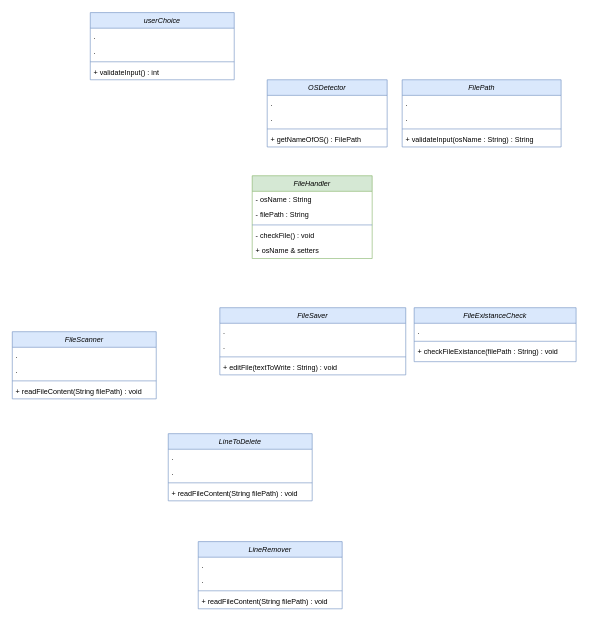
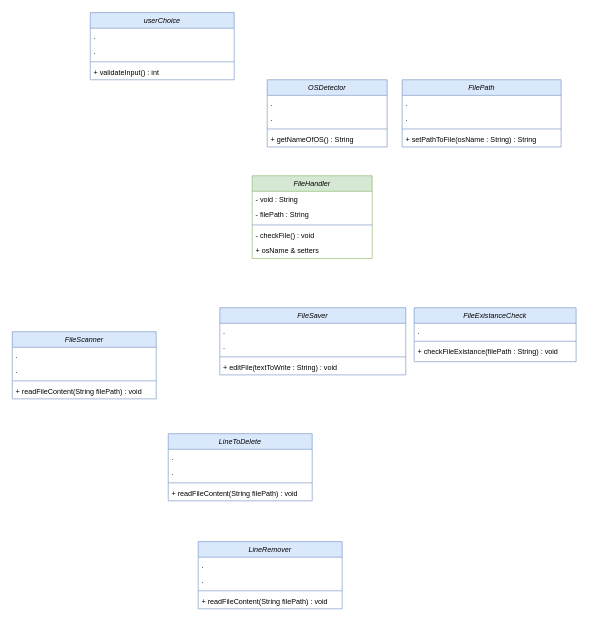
node "+ getNameOfOS() : FilePath": label "+ getNameOfOS() : FilePath" -> "+ getNameOfOS() : String"
node "+ validateInput(osName : String) : String": label "+ validateInput(osName : String) : String" -> "+ setPathToFile(osName : String) : String"
node "- osName : String": label "- osName : String" -> "- void : String"
